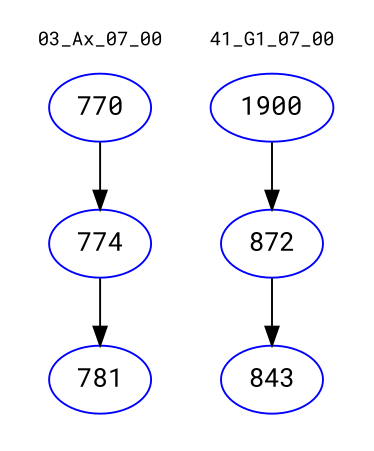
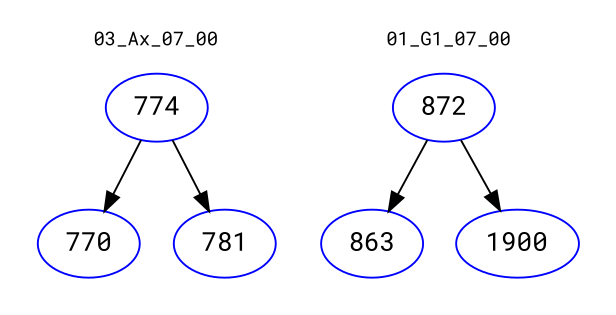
cluster "41_G1_07_00": label "41_G1_07_00" -> "01_G1_07_00"
edge "770" -> "774": reversed
edge "1900" -> "872": reversed
node "843": label "843" -> "863"
